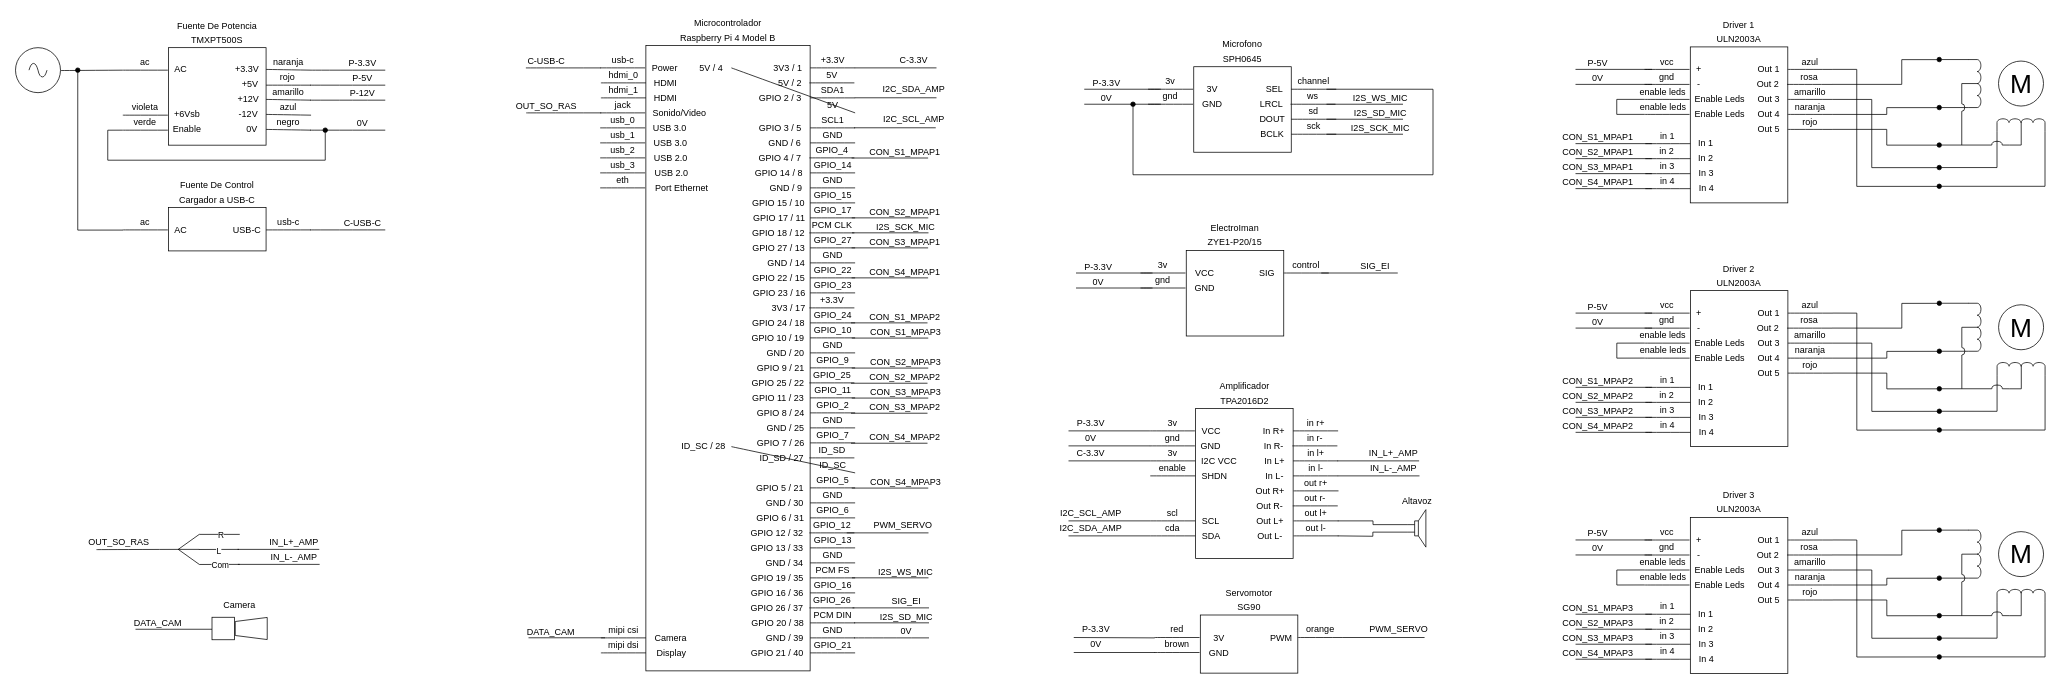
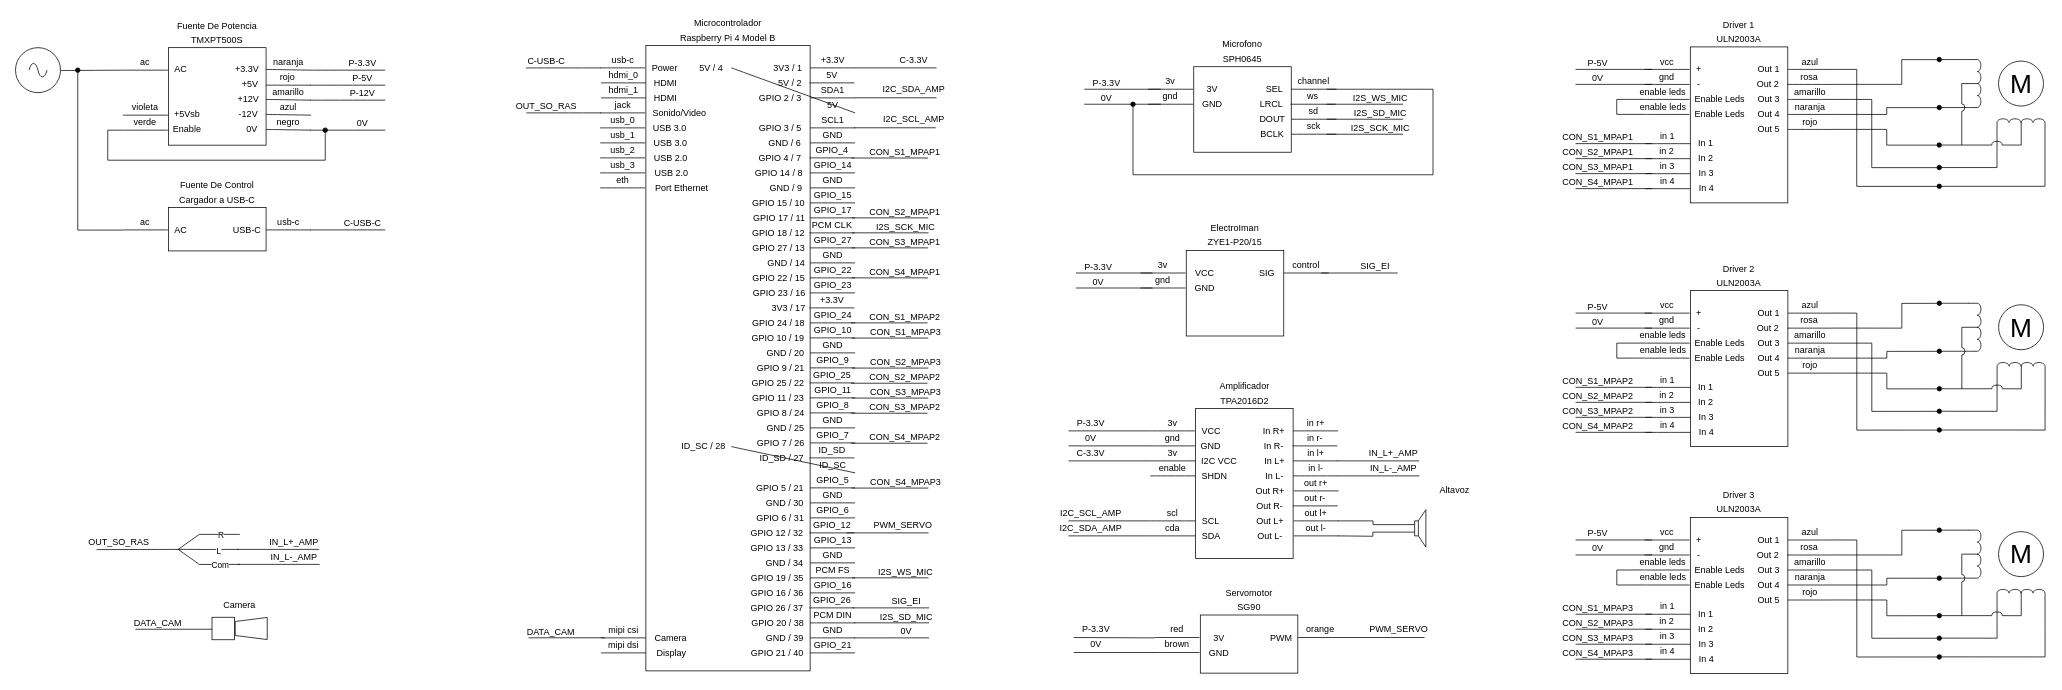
node "+6Vsb": label "+6Vsb" -> "+5Vsb"
node "GPIO_2": label "GPIO_2" -> "GPIO_8"
node "Altavoz": moved (1417, 501) -> (1454, 490)
